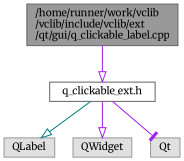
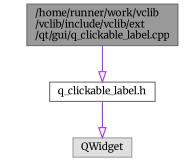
node "q_clickable_ext.h": label "q_clickable_ext.h" -> "q_clickable_label.h"
node "QLabel": removed
node "Qt": removed
